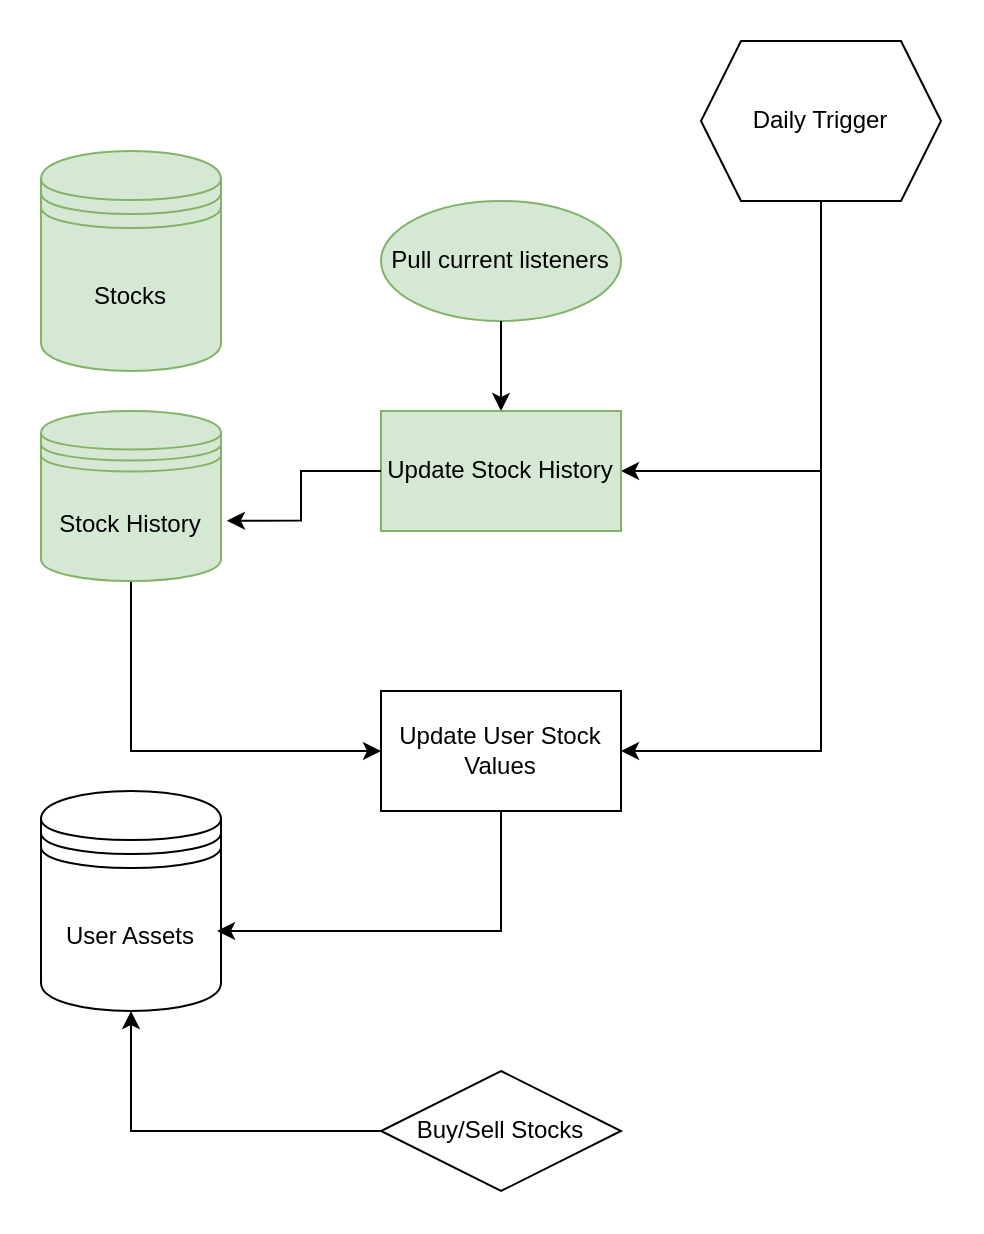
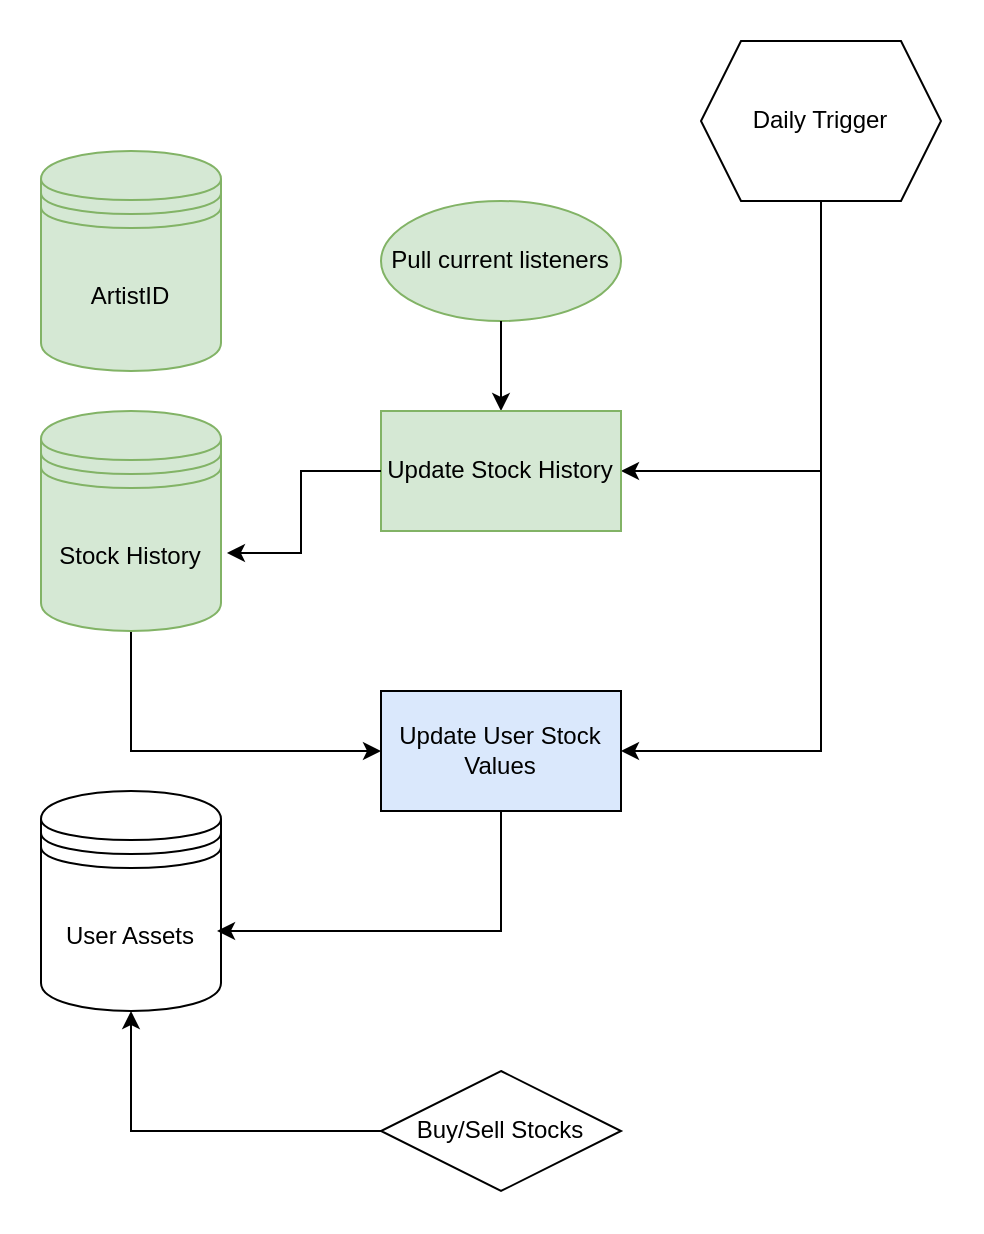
node "Stocks": label "Stocks" -> "ArtistID"
node "Stock History": size 180x170 -> 180x220
node "Update User Stock Values": fillcolor #ffffff -> #dae8fc
